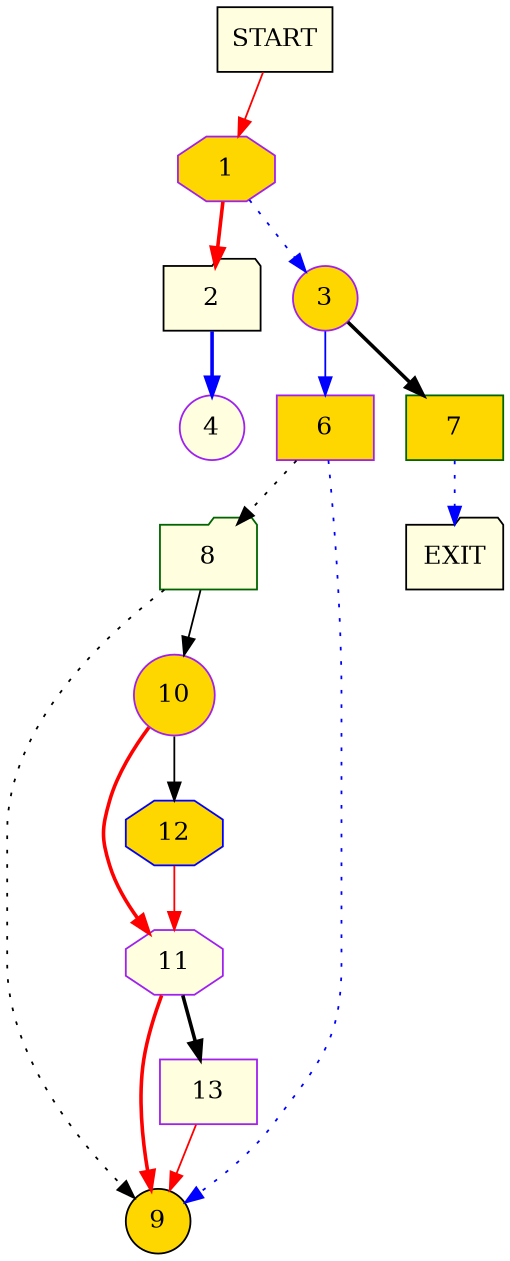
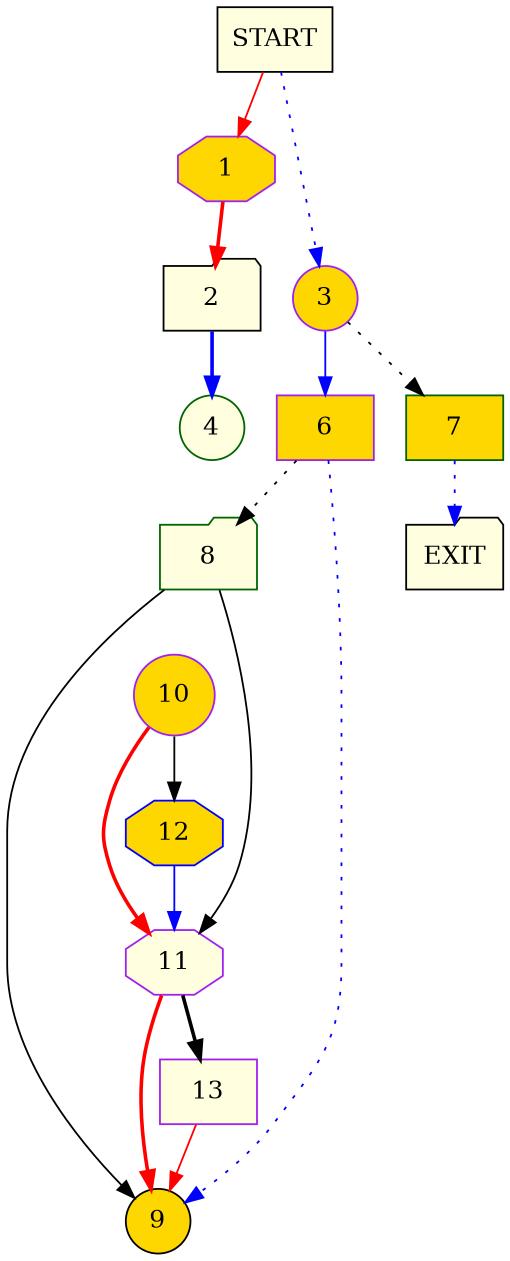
edge "1" -> "3": now "START" -> "3"
edge "3" -> "7": style bold -> dotted
node "4": color purple -> darkgreen
edge "8" -> "10": now "8" -> "11"
edge "8" -> "9": style dotted -> solid
edge "12" -> "11": color red -> blue
